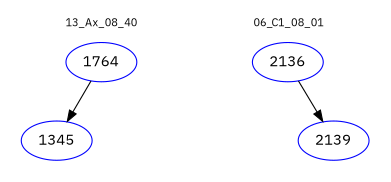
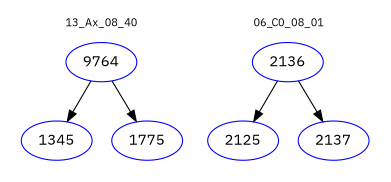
cluster "06_C1_08_01": label "06_C1_08_01" -> "06_C0_08_01"
node "1764": label "1764" -> "9764"
node "1775": added
node "2125": added
node "2139": label "2139" -> "2137"
